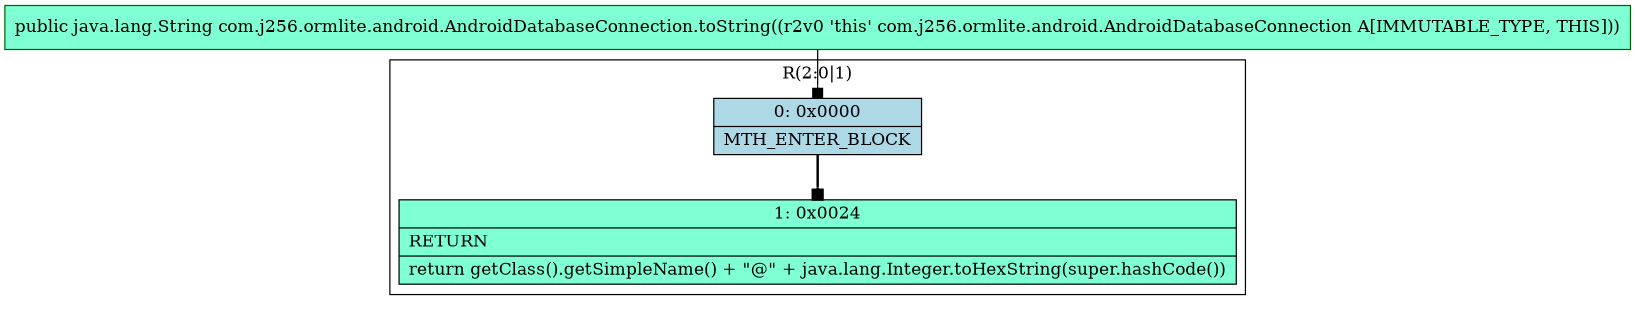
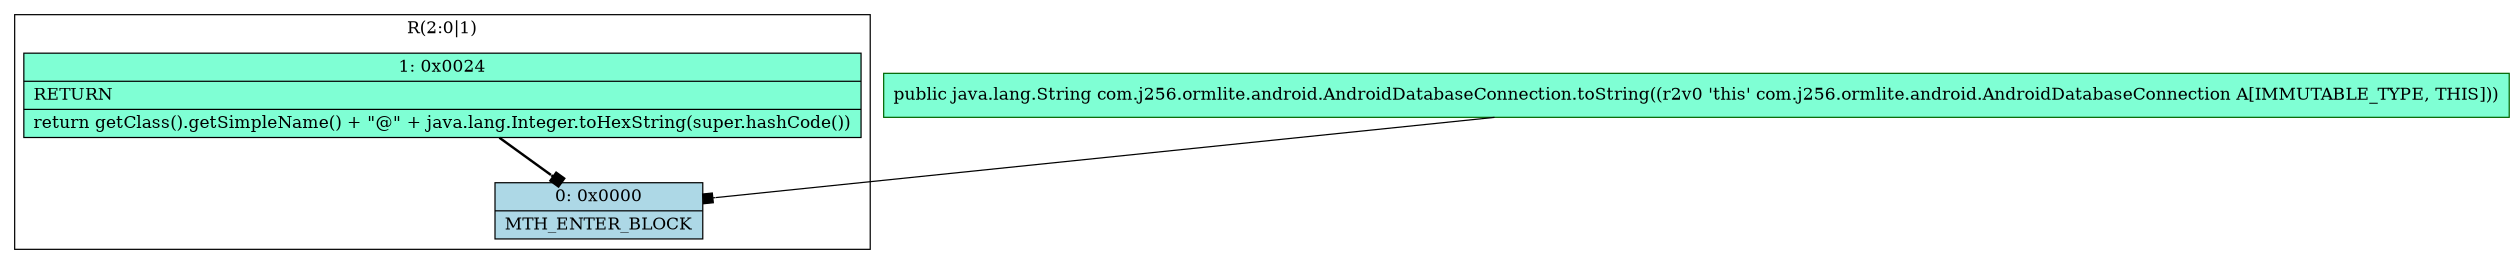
edge "0: 0x0000" -> "1: 0x0024": reversed
